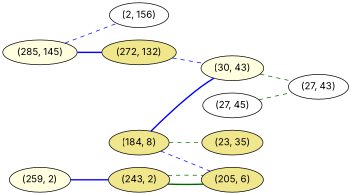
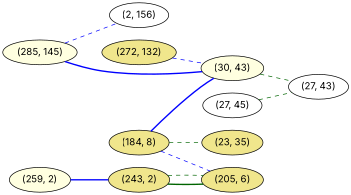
edge "(285, 145)" -- "(272, 132)": now "(285, 145)" -- "(30, 43)"
